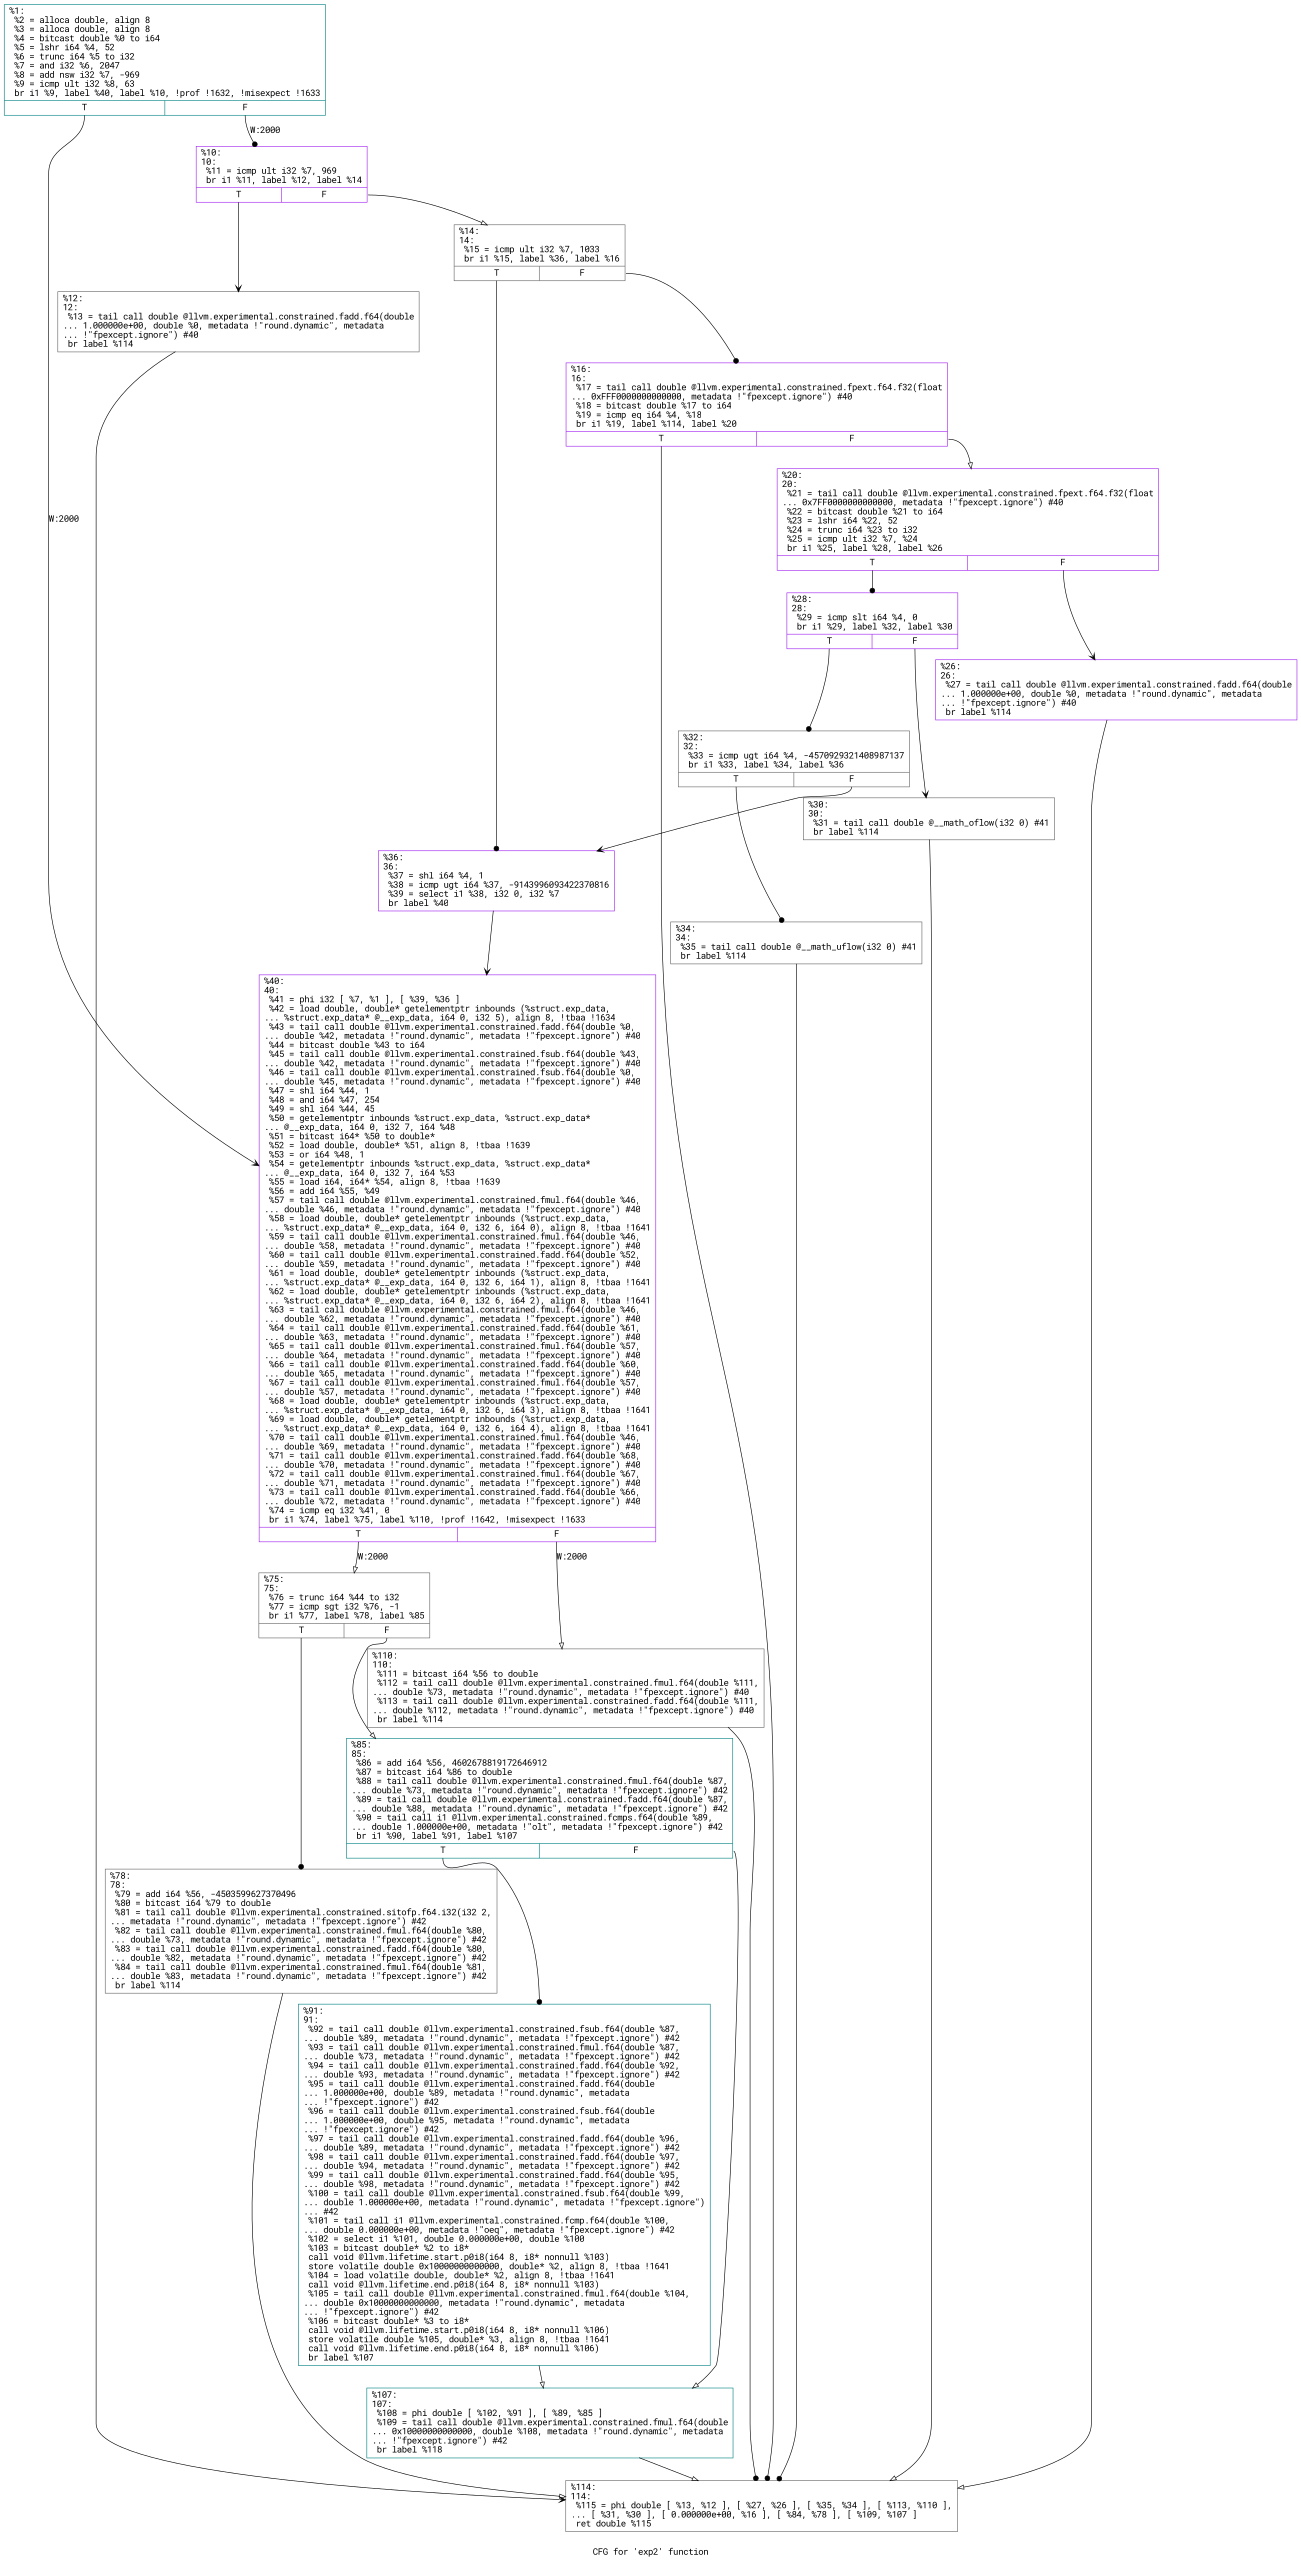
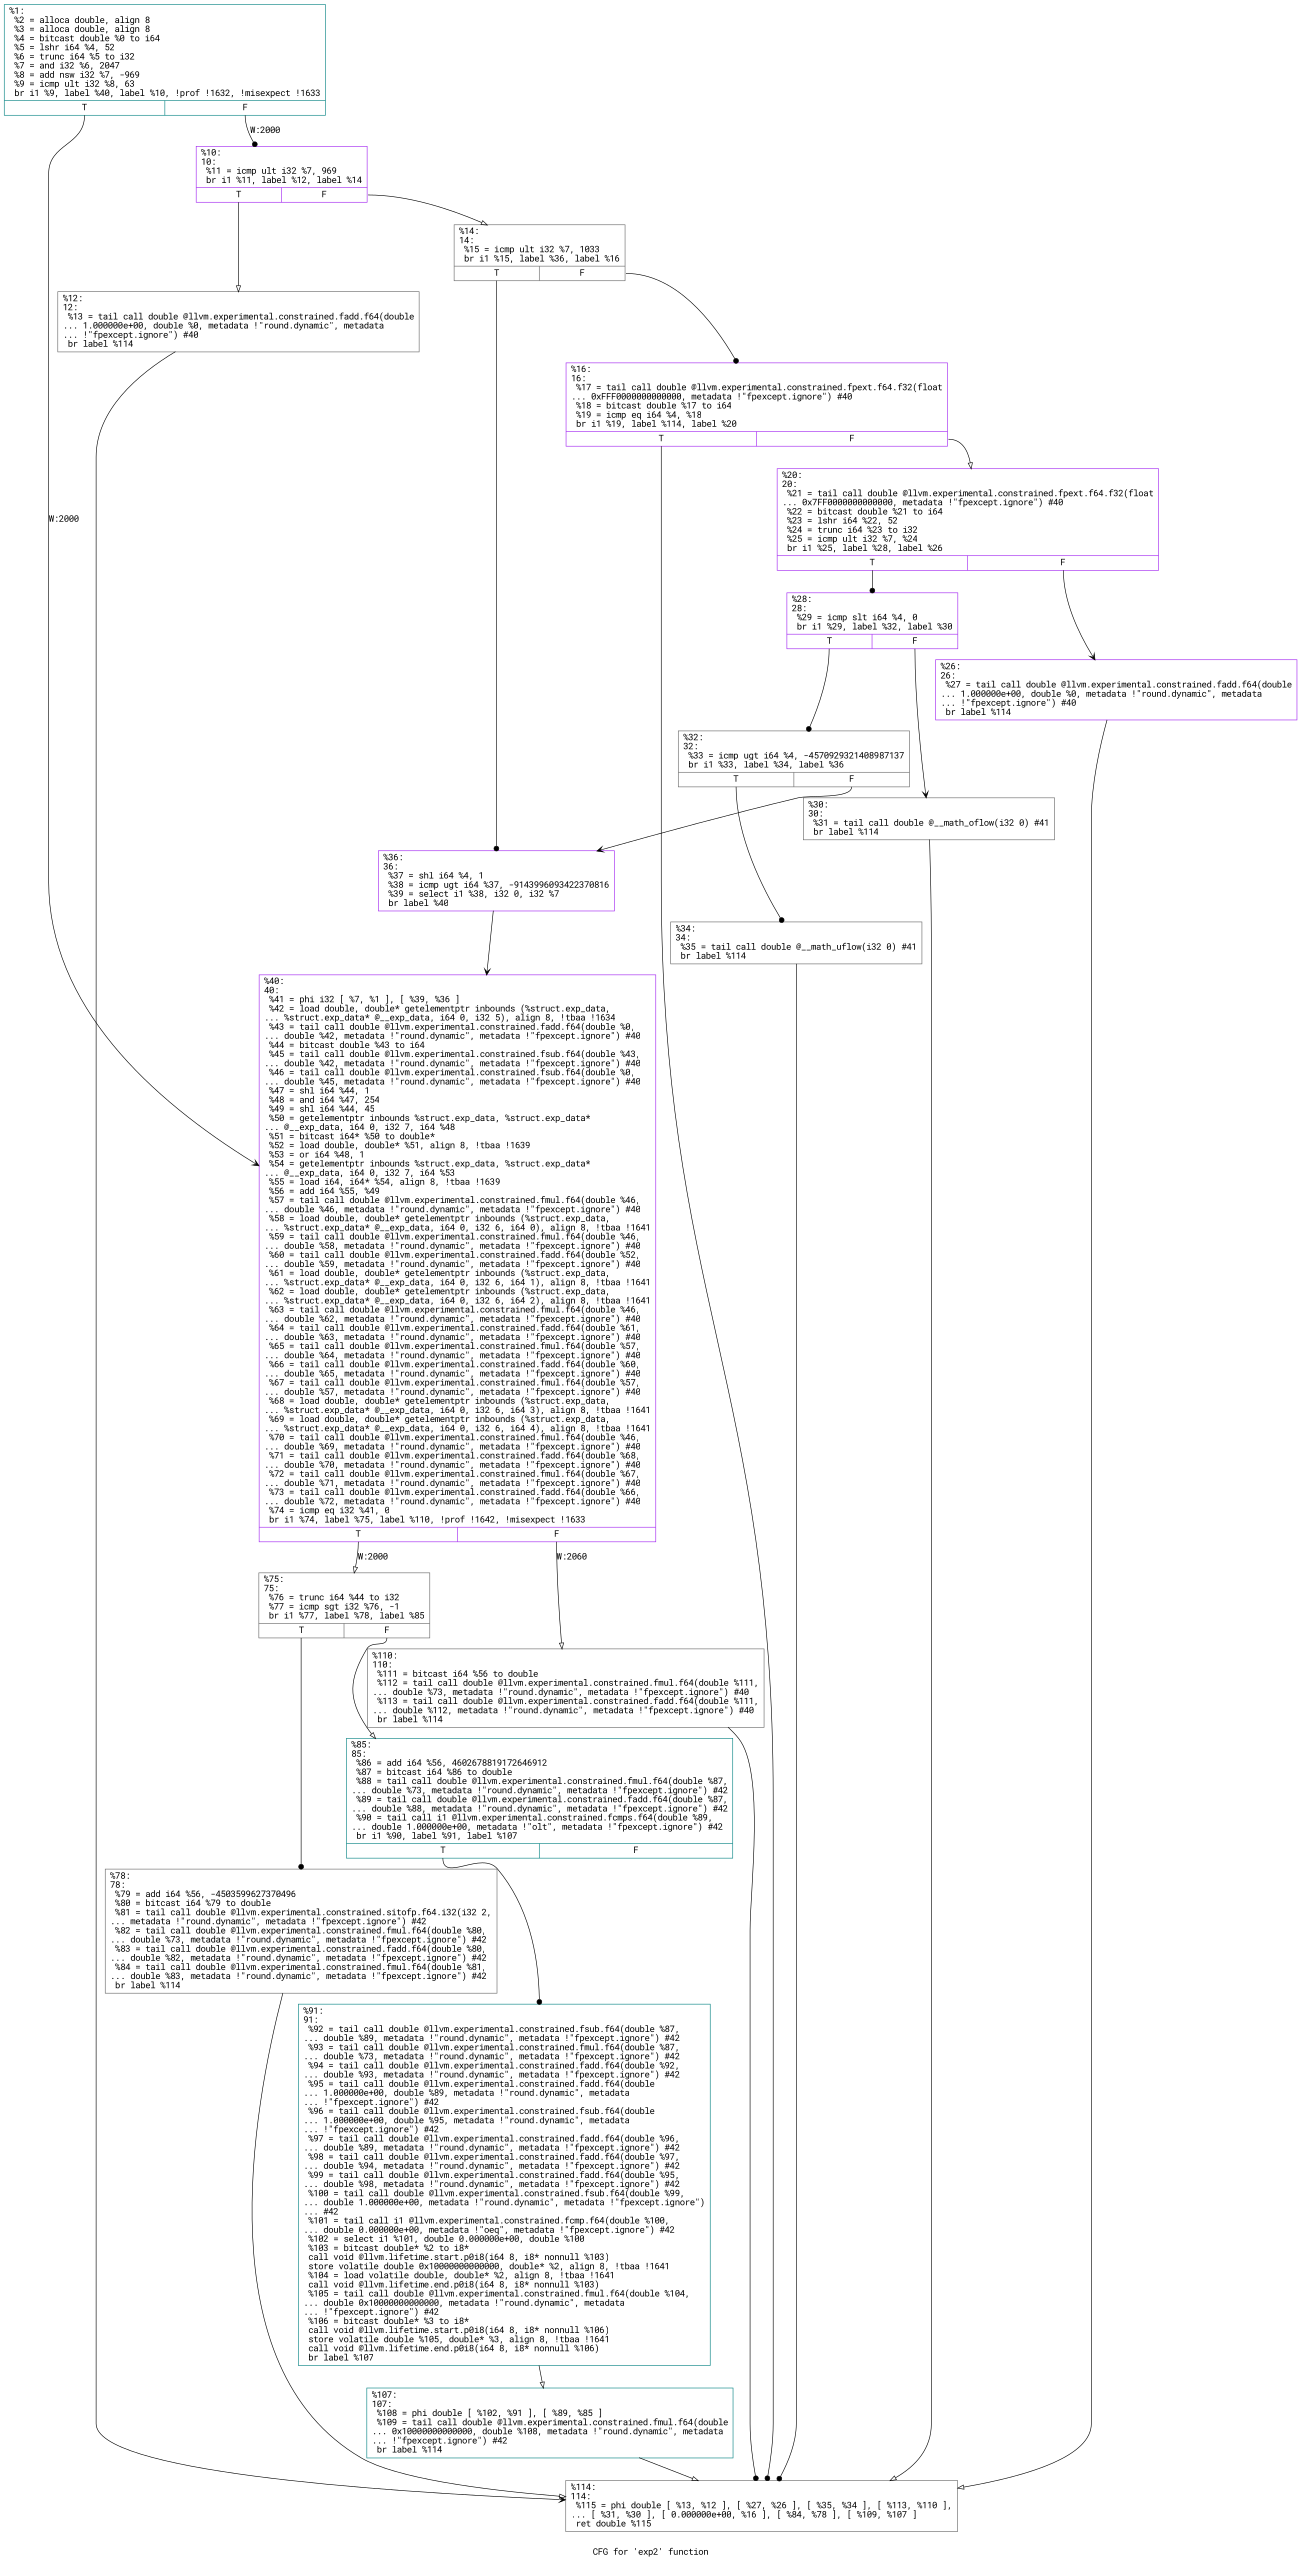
edge "%10:" -> "%12:": arrowhead vee -> onormal
edge "%40:" -> "%110:": label "W:2000" -> "W:2060"
edge "%85:" -> "%107:": removed
node "%107:": text "br label %118" -> "br label %114"
